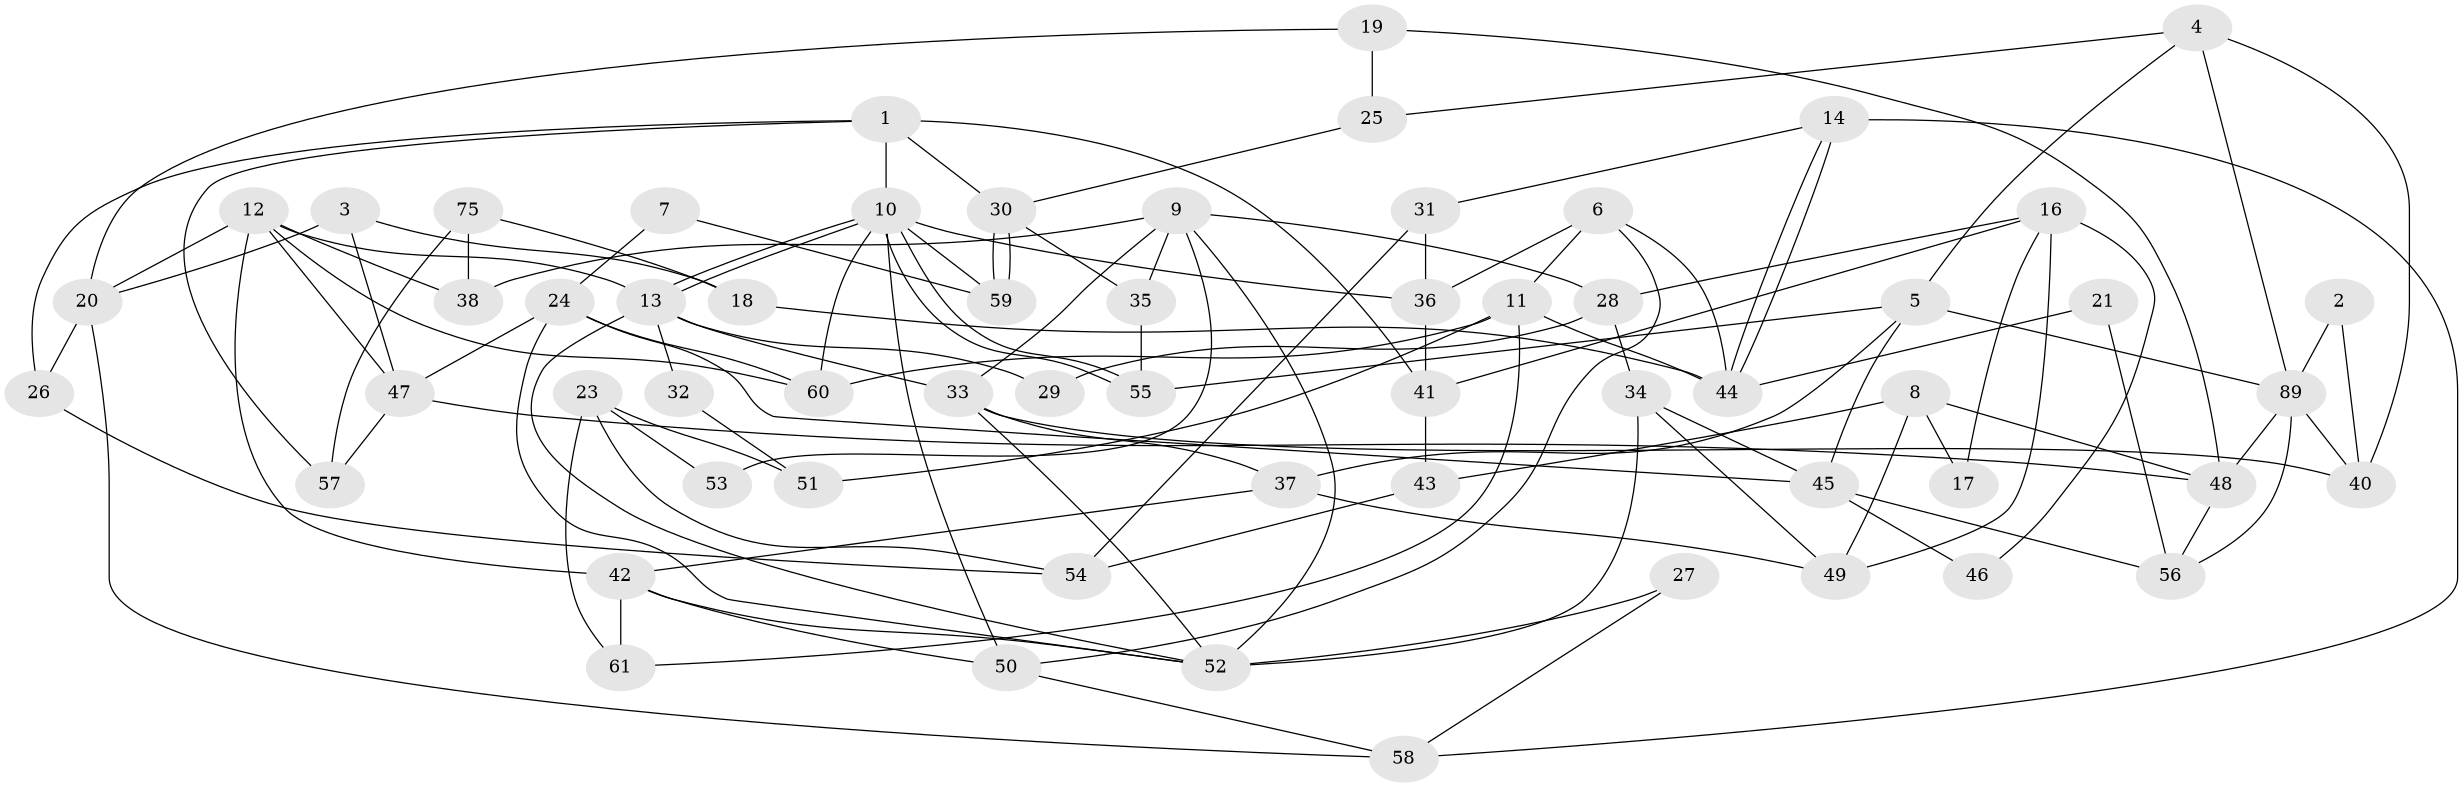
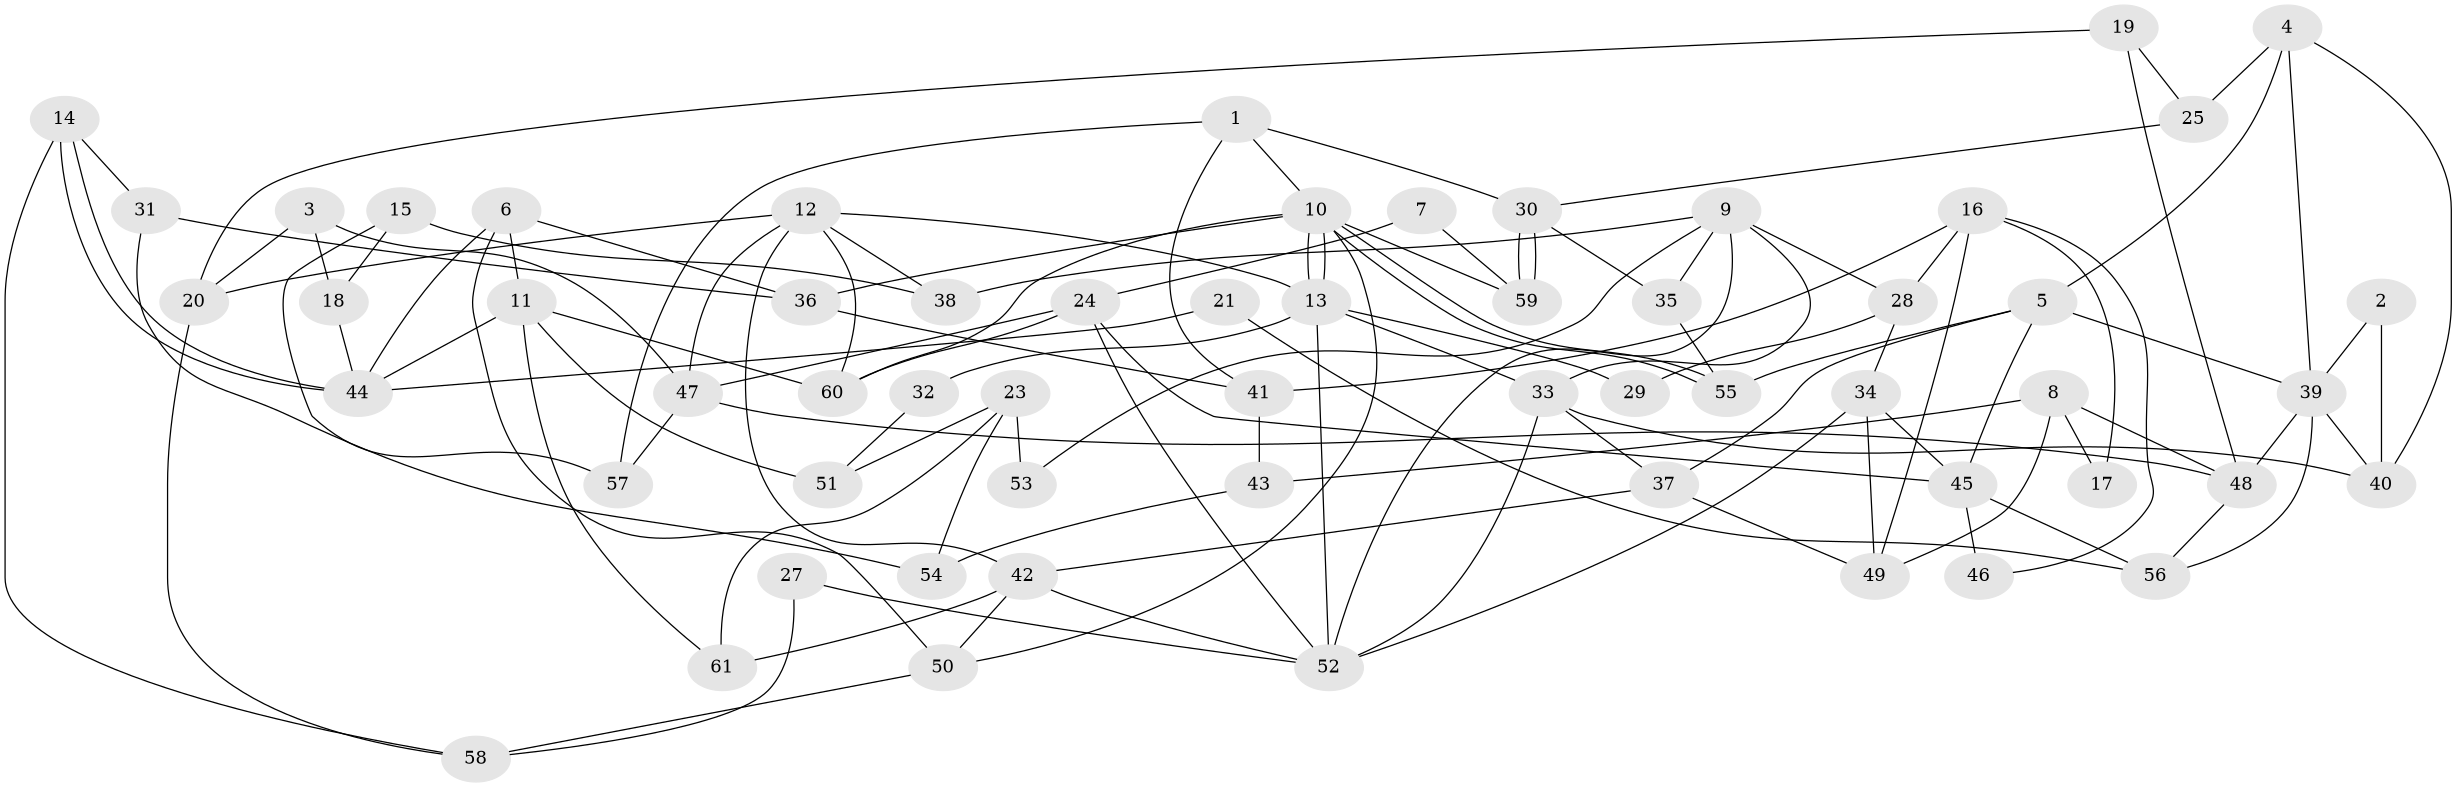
node "75": label "75" -> "15"
node "26": removed
node "89": label "89" -> "39"
